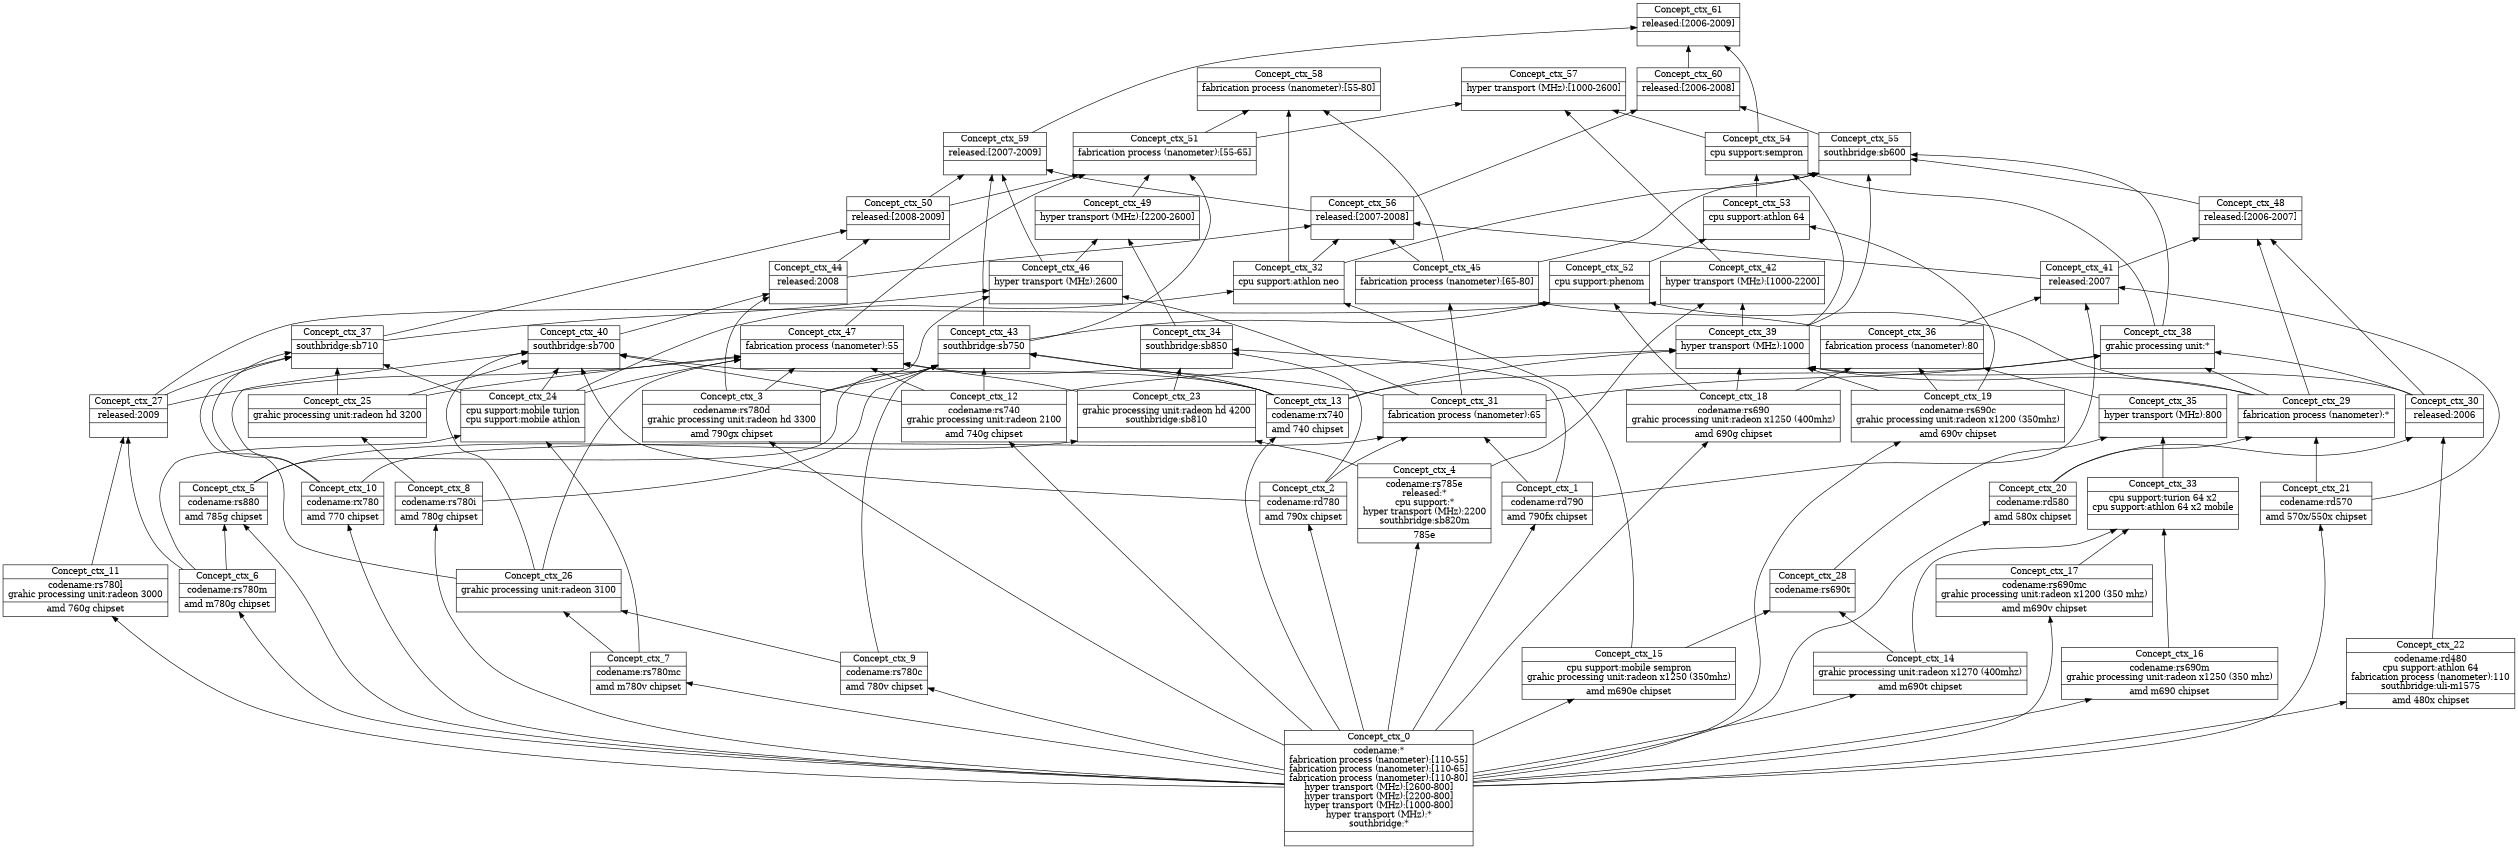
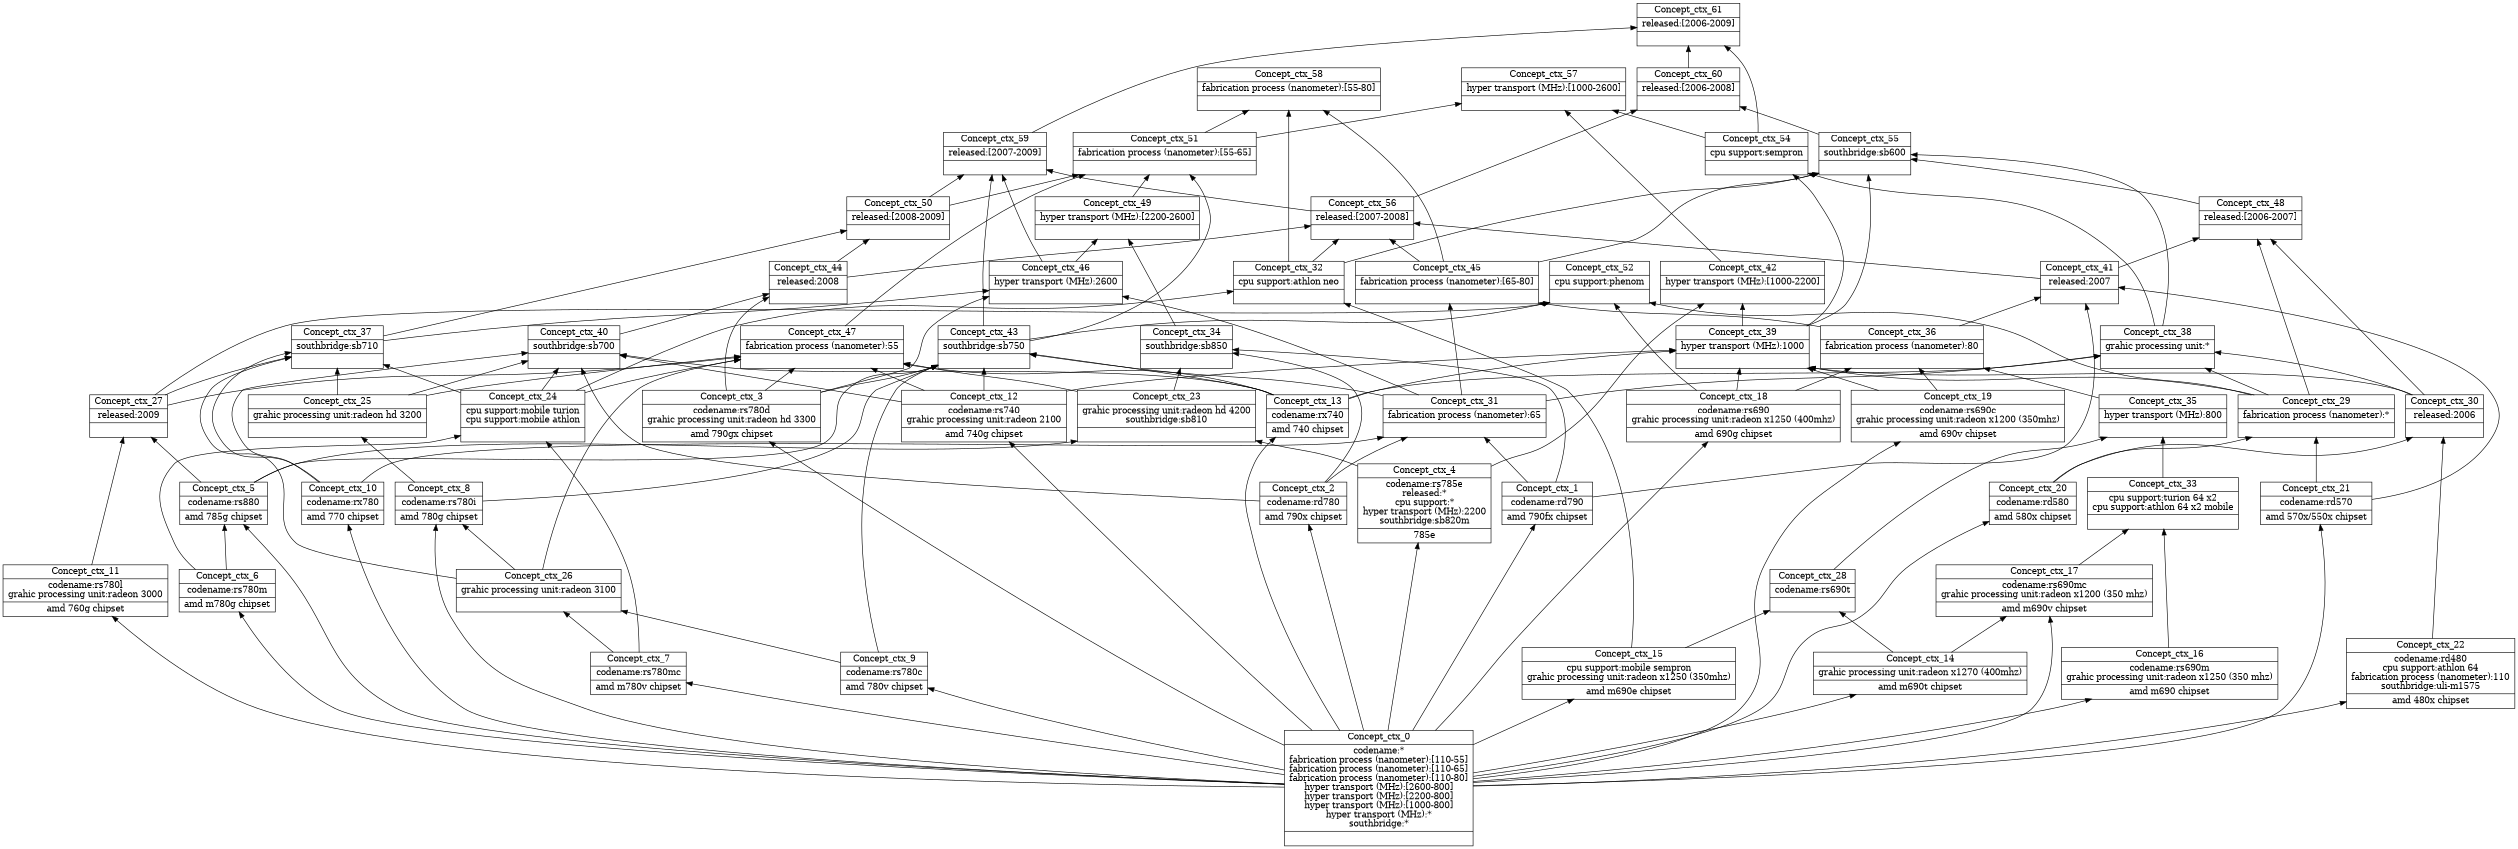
node "Concept_ctx_53": removed
edge "Concept_ctx_26" -> "Concept_ctx_40": now "Concept_ctx_26" -> "Concept_ctx_8"
edge "Concept_ctx_6" -> "Concept_ctx_27": now "Concept_ctx_5" -> "Concept_ctx_27"
edge "Concept_ctx_14" -> "Concept_ctx_33": now "Concept_ctx_14" -> "Concept_ctx_17"
